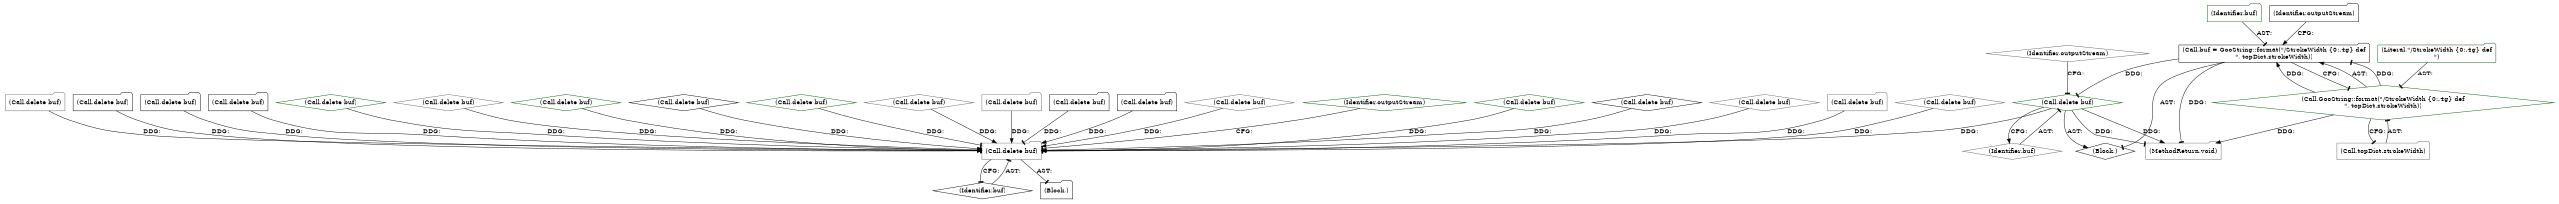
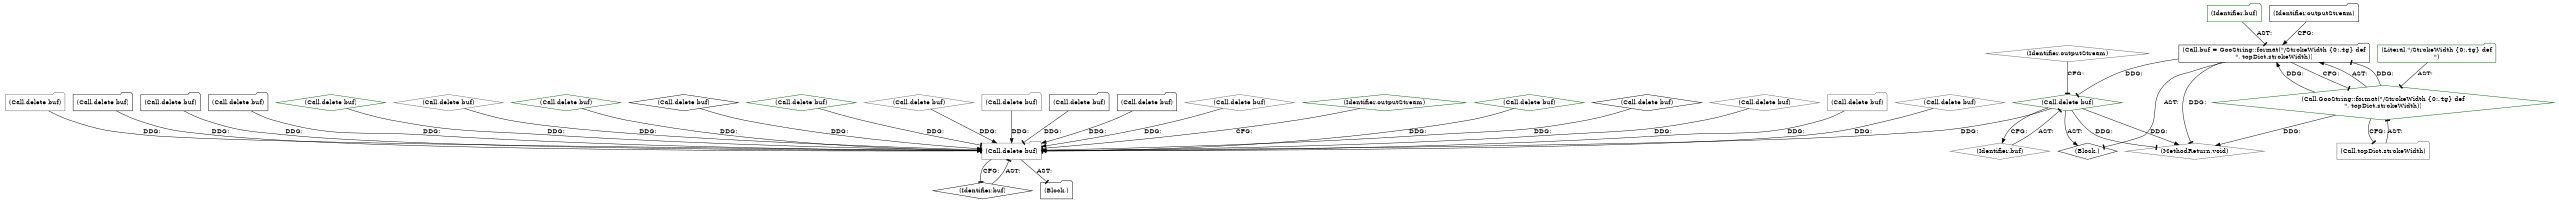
node "(MethodReturn,void)": shape folder -> diamond
